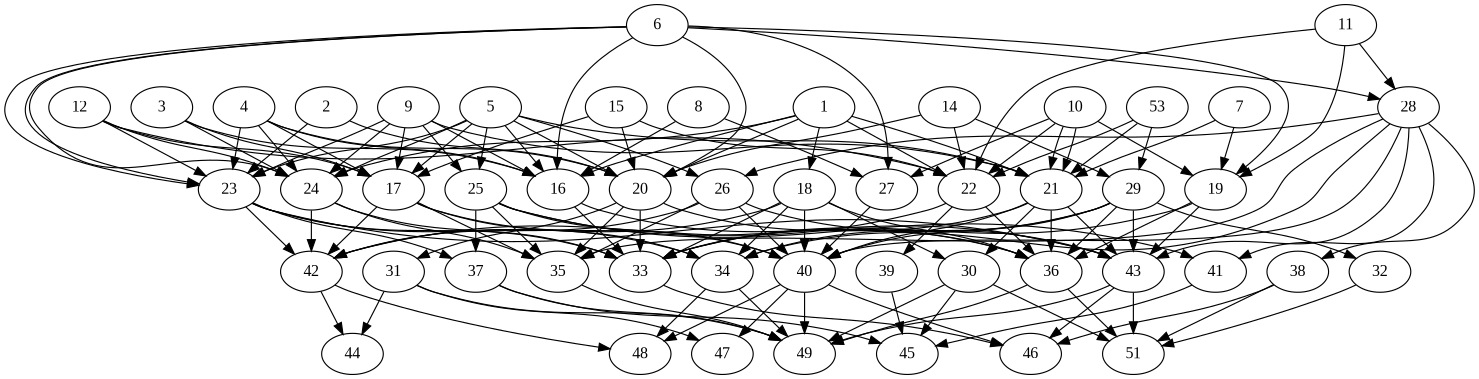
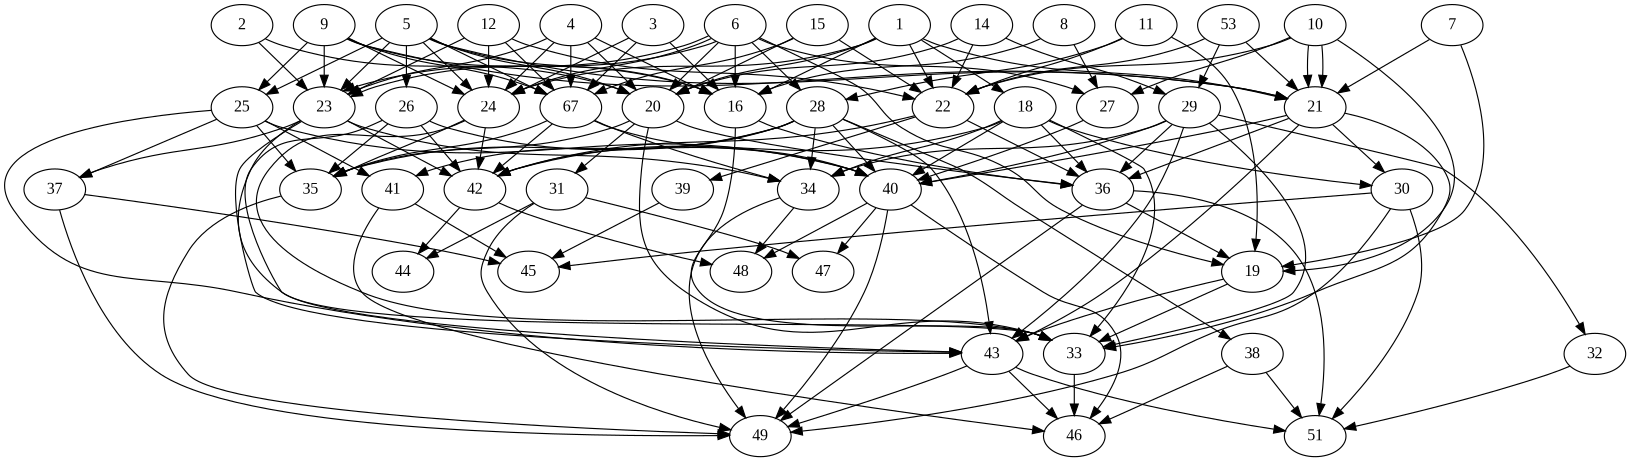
edge "28" -> "26": now "28" -> "42"
node "17": label "17" -> "67"
edge "19" -> "36": reversed
edge "41" -> "46": added
